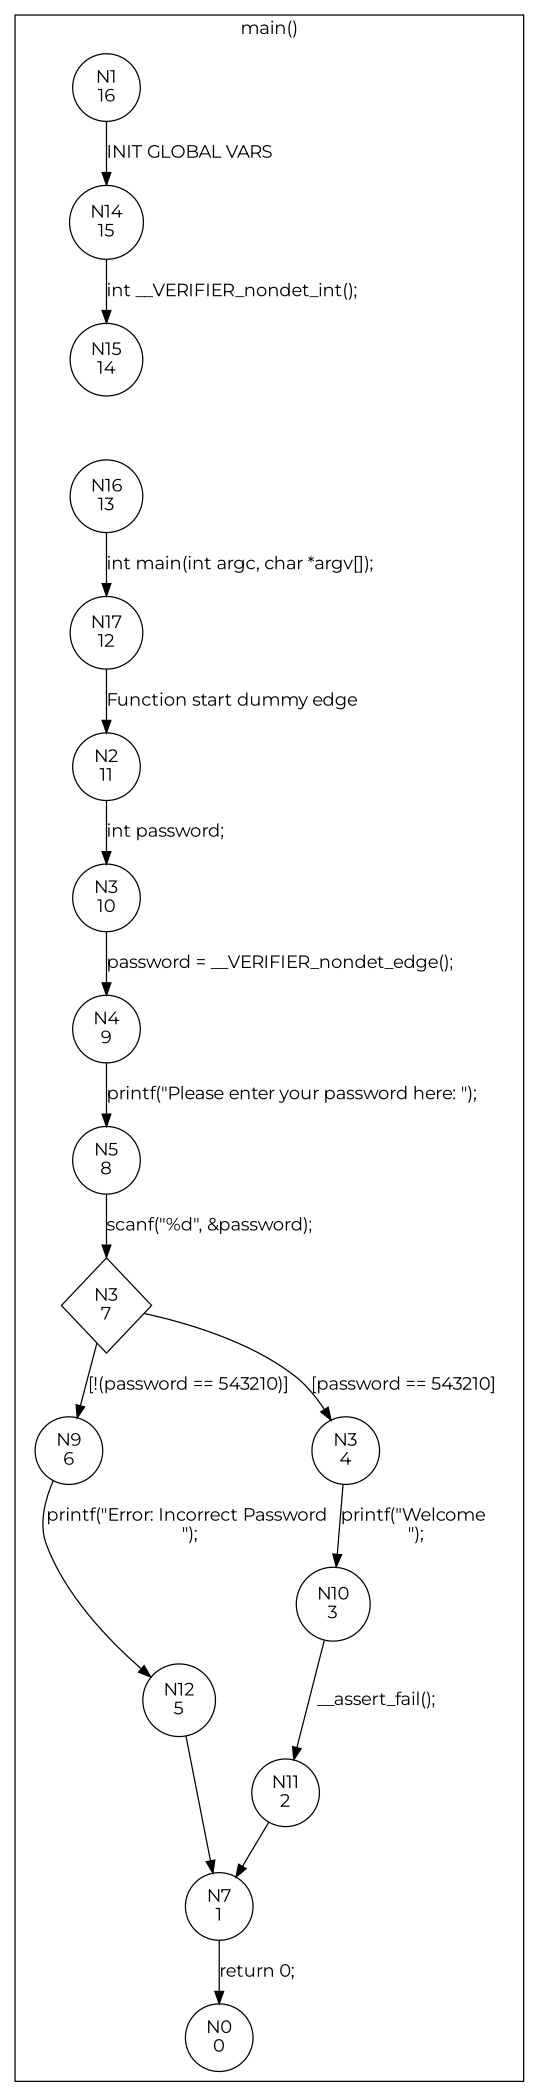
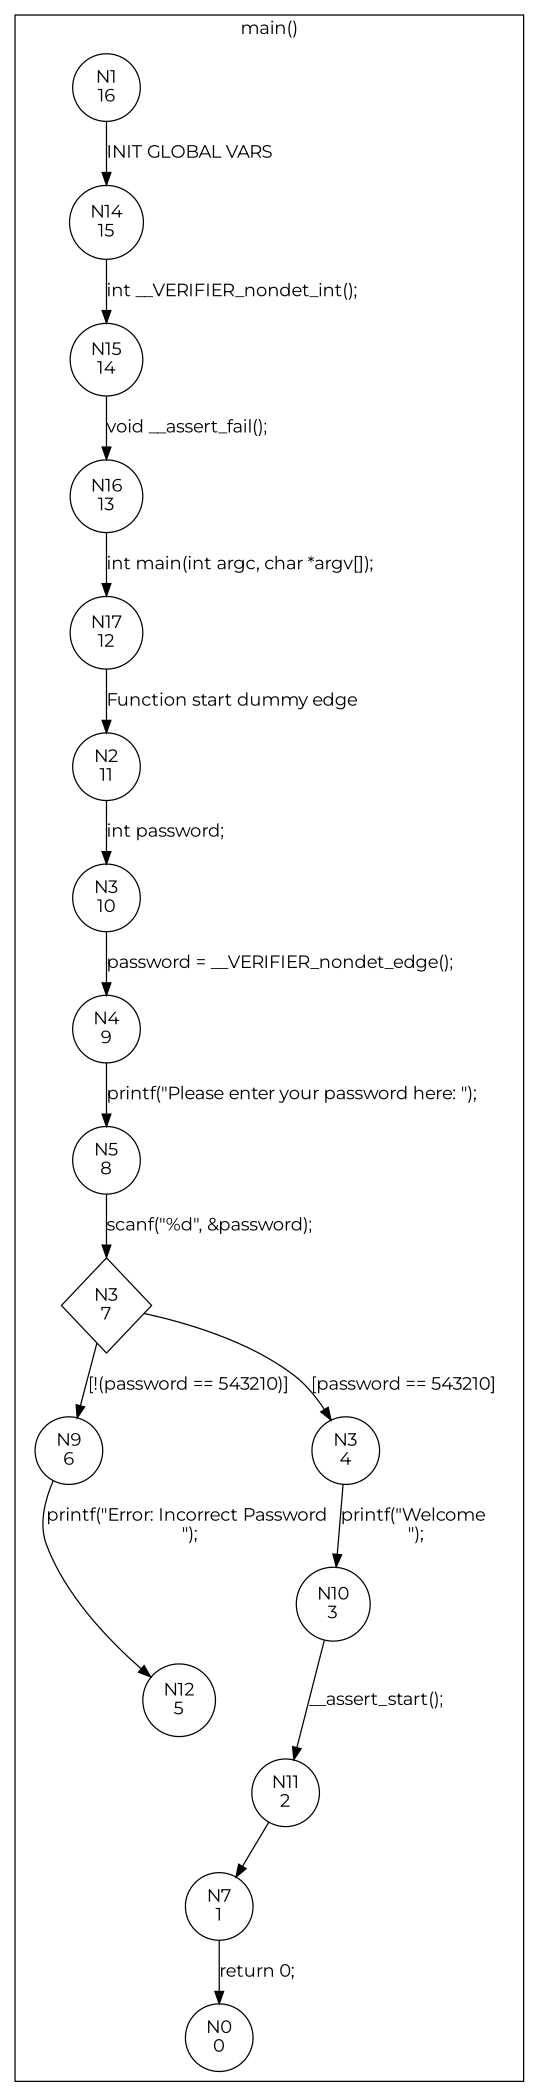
edge "N15 14" -> "N16 13": added, label "void __assert_fail();"
edge "N10 3" -> "N11 2": label "__assert_fail();" -> "__assert_start();"
edge "N12 5" -> "N7 1": removed
